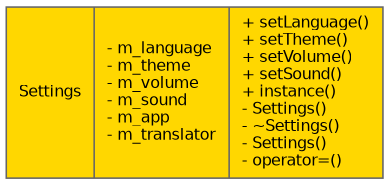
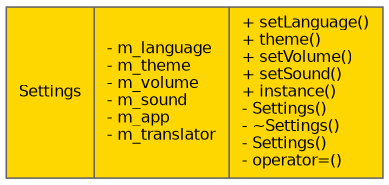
node "Settings": text "+ setTheme()" -> "+ theme()"
